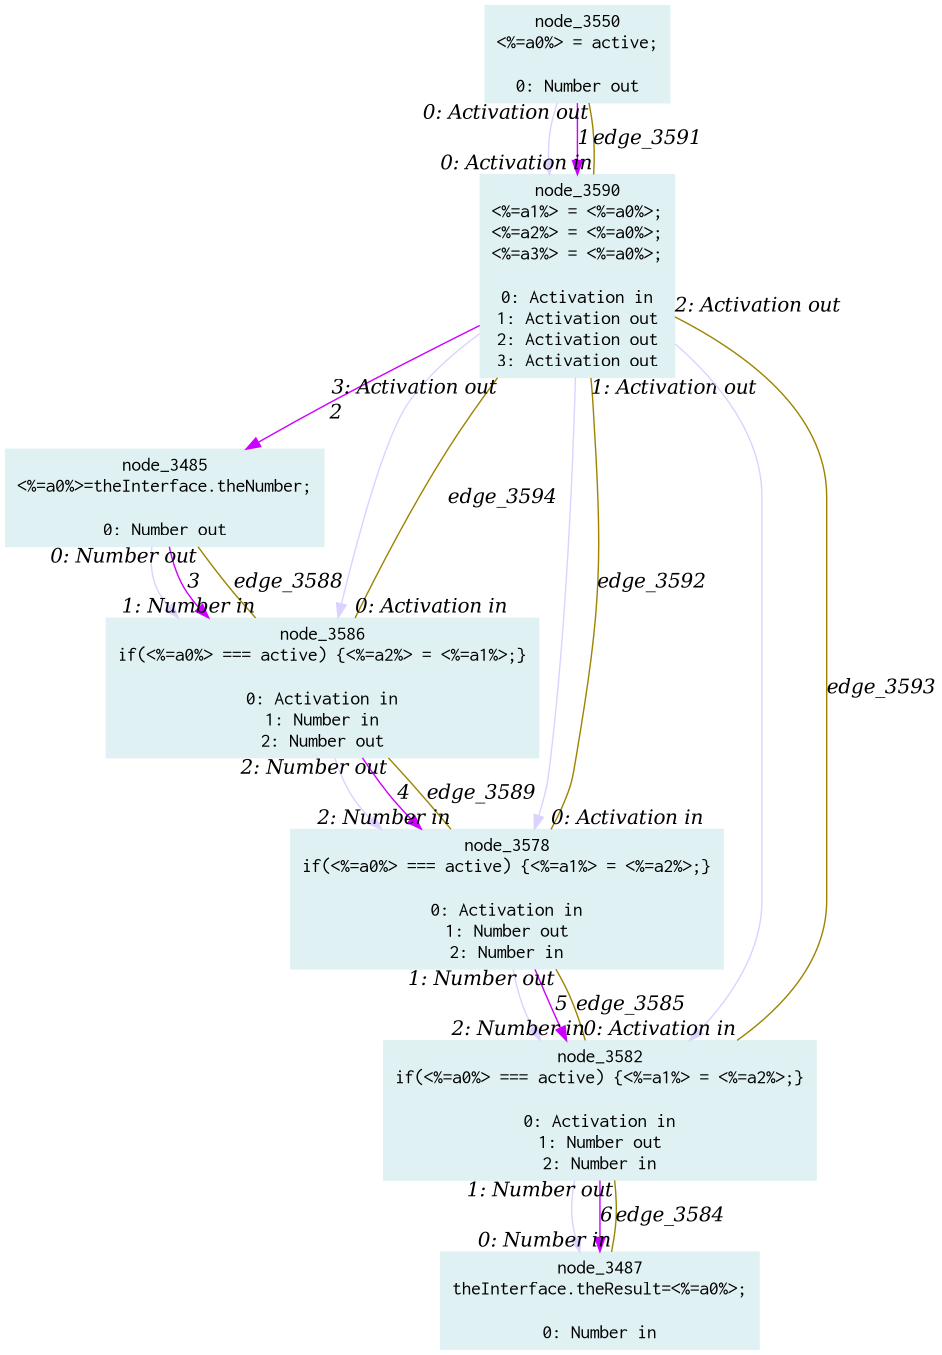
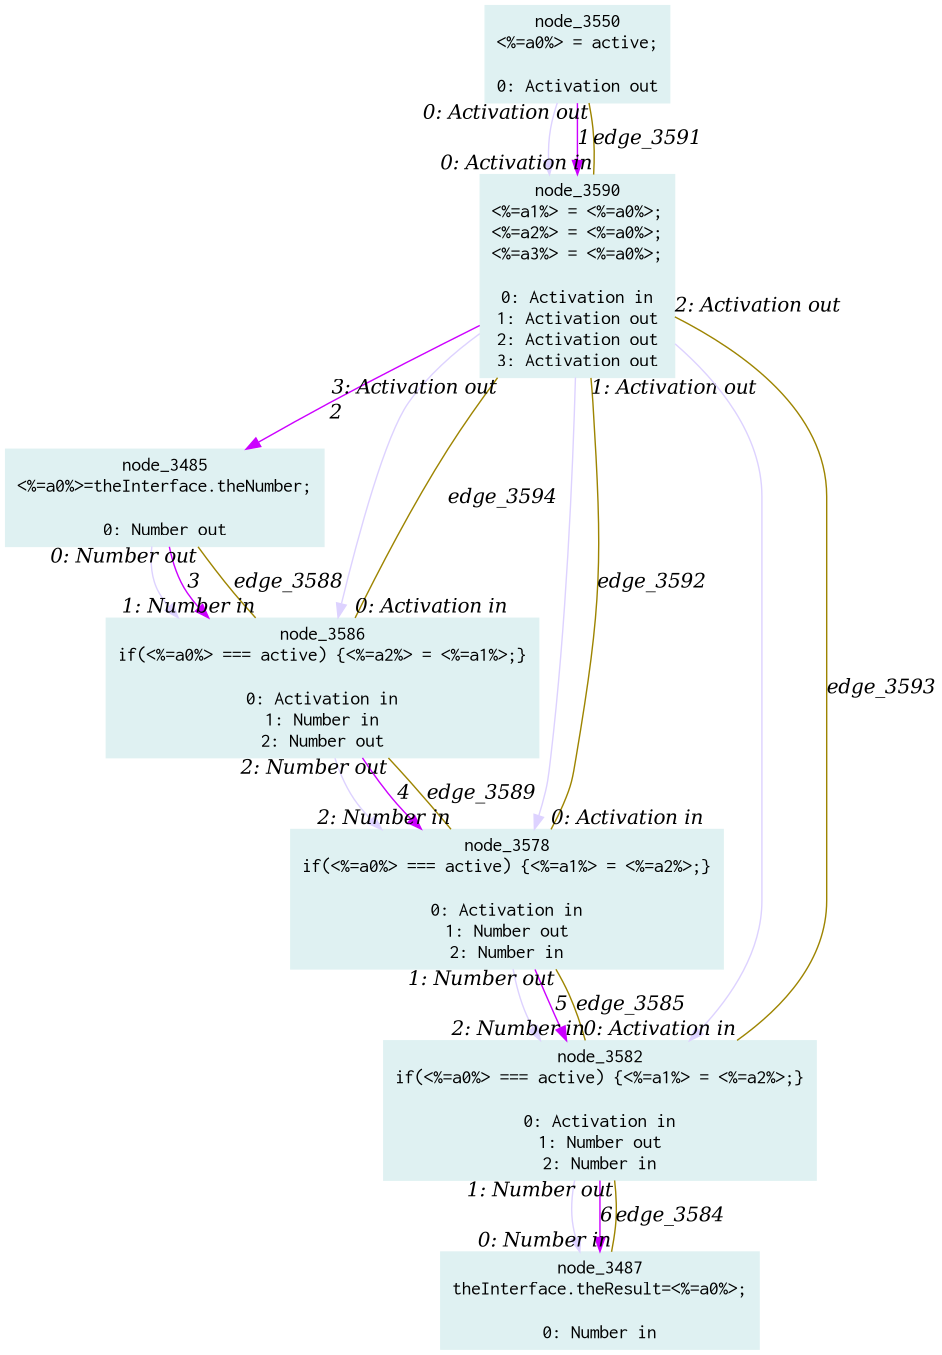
node "node_3550 <%=a0%> = active; 0: Number out": label "node_3550 <%=a0%> = active; 0: Number out" -> "node_3550 <%=a0%> = active; 0: Activation out"
